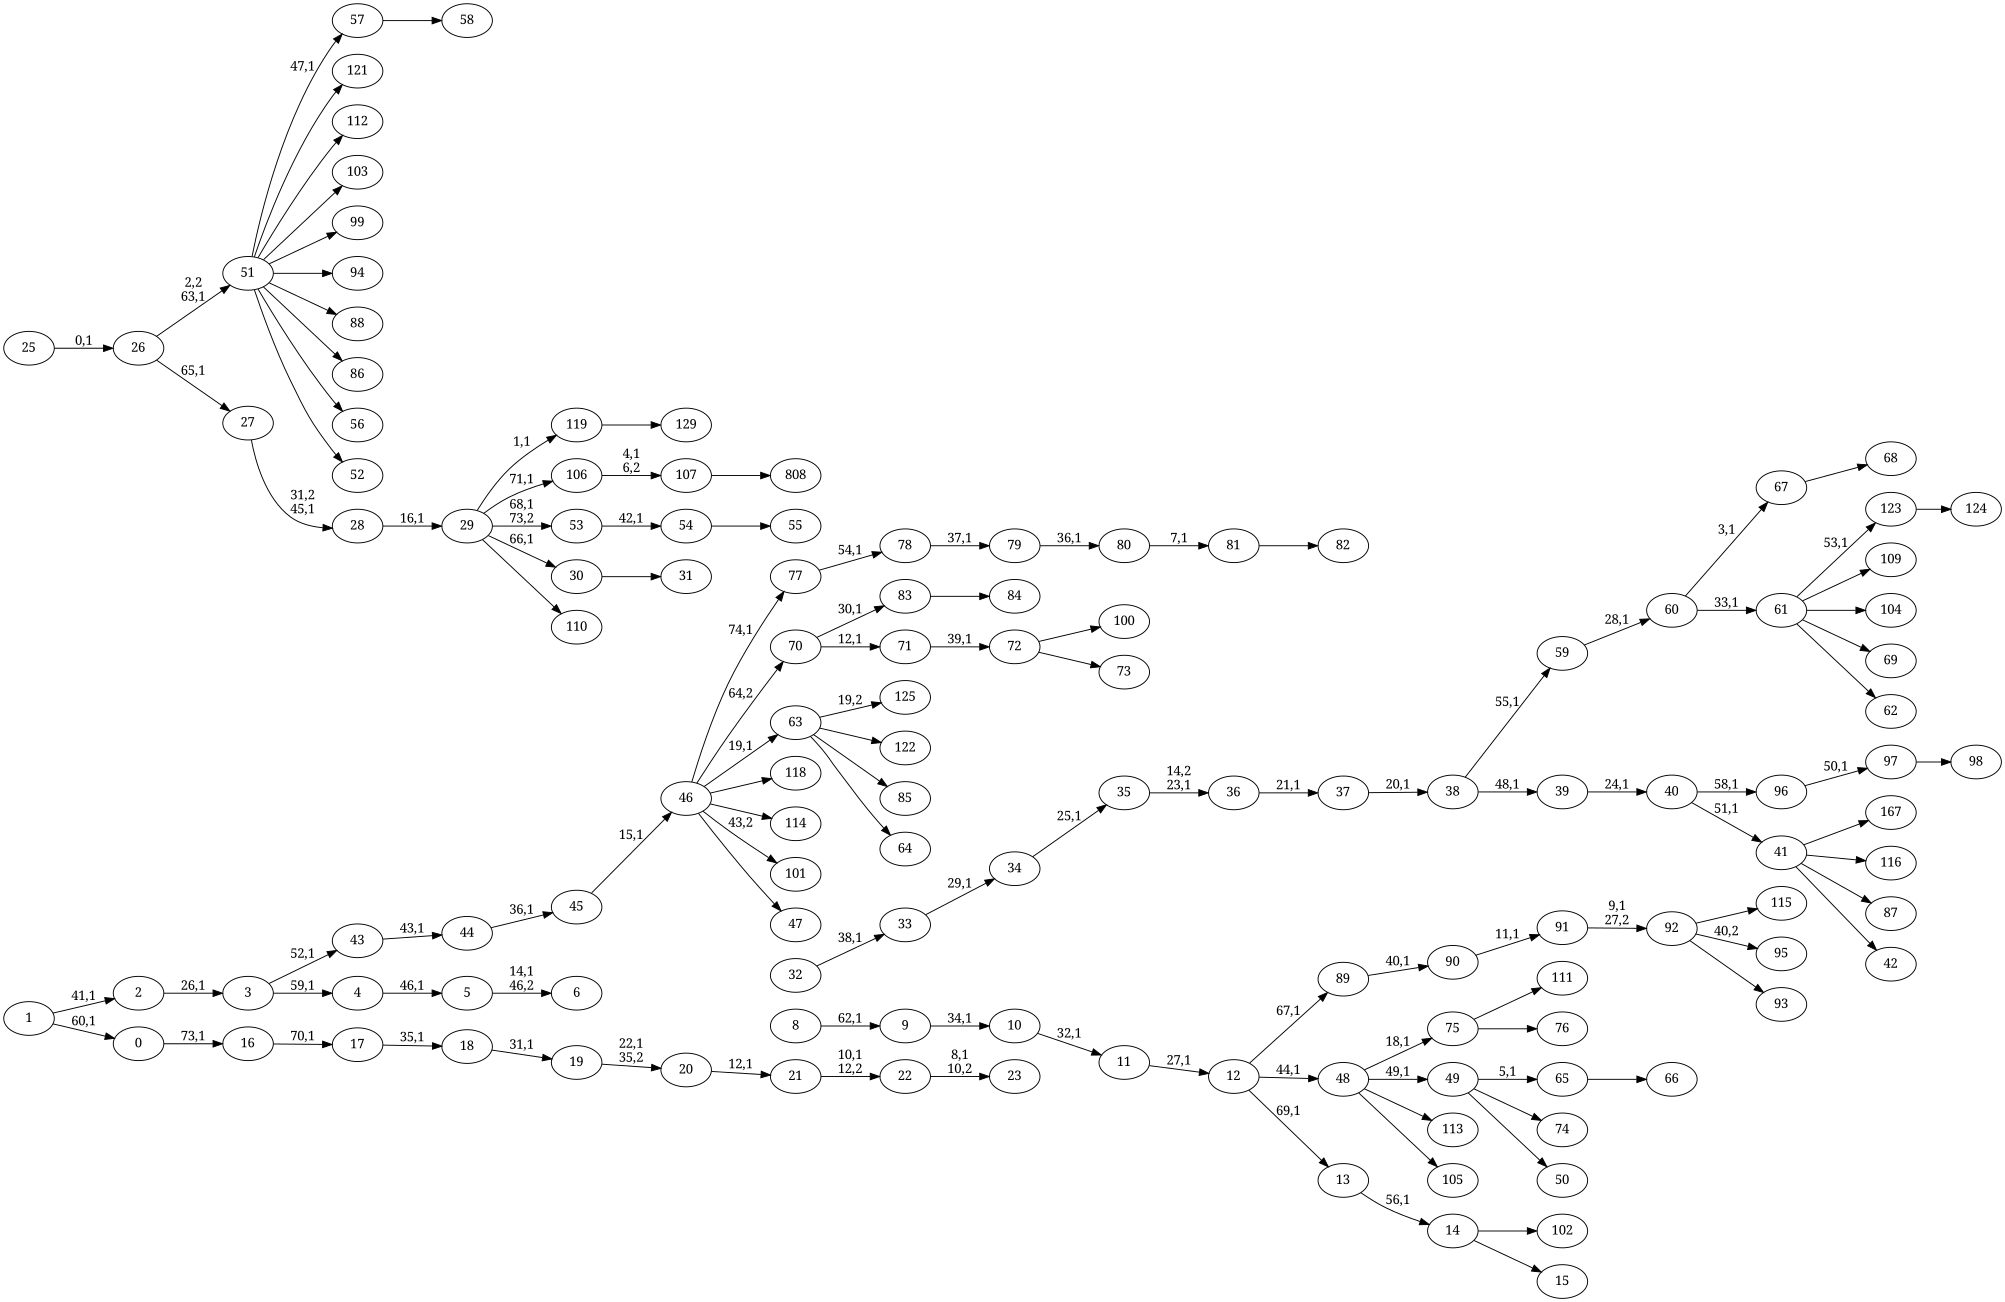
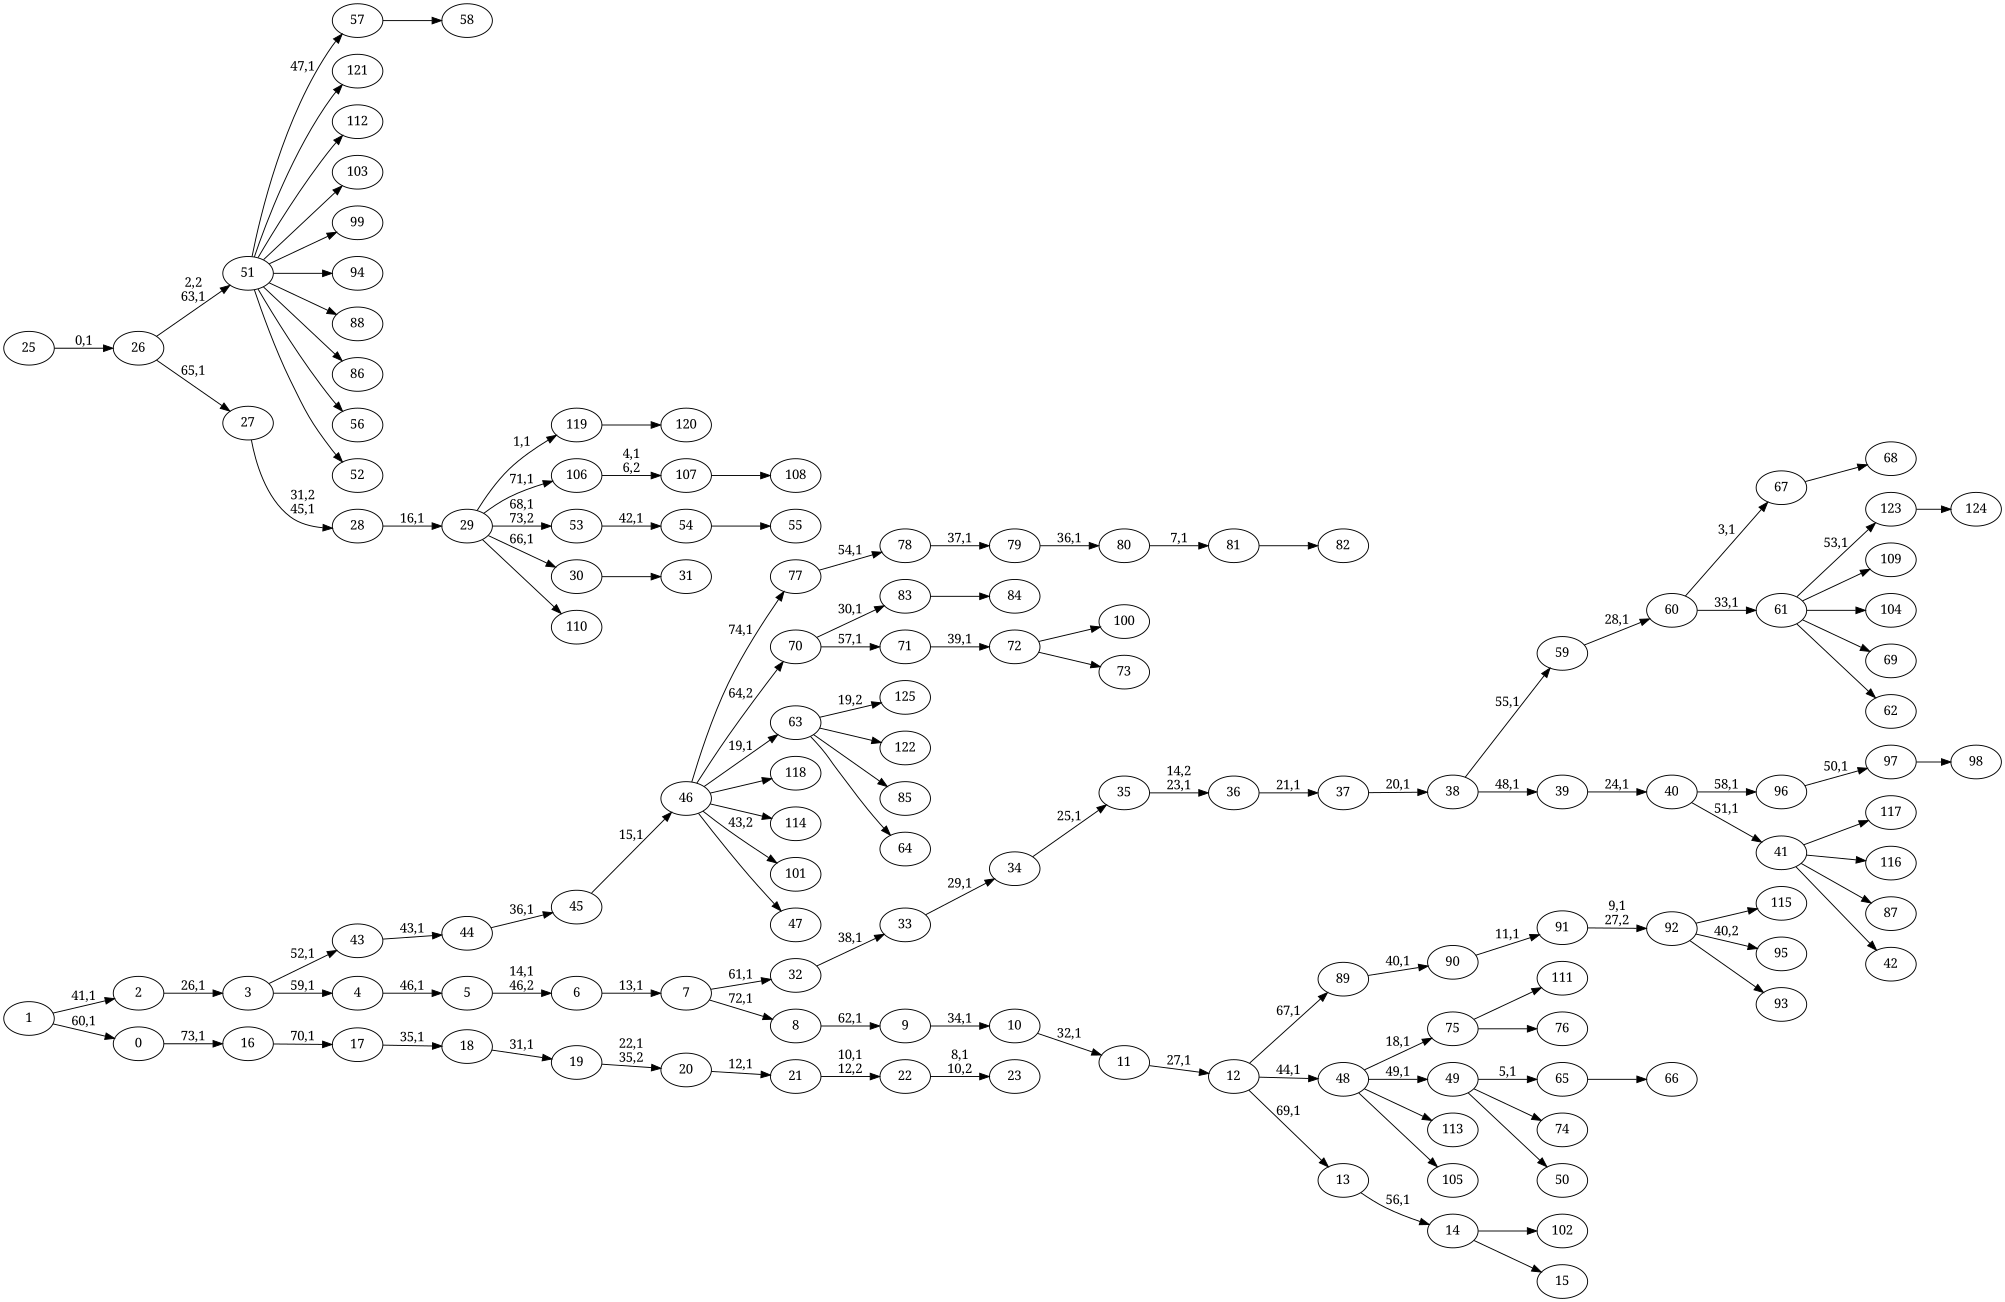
node "129": label "129" -> "120"
node "808": label "808" -> "108"
edge "70" -> "71": label "12,1" -> "57,1"
node "167": label "167" -> "117"
node "7": added
